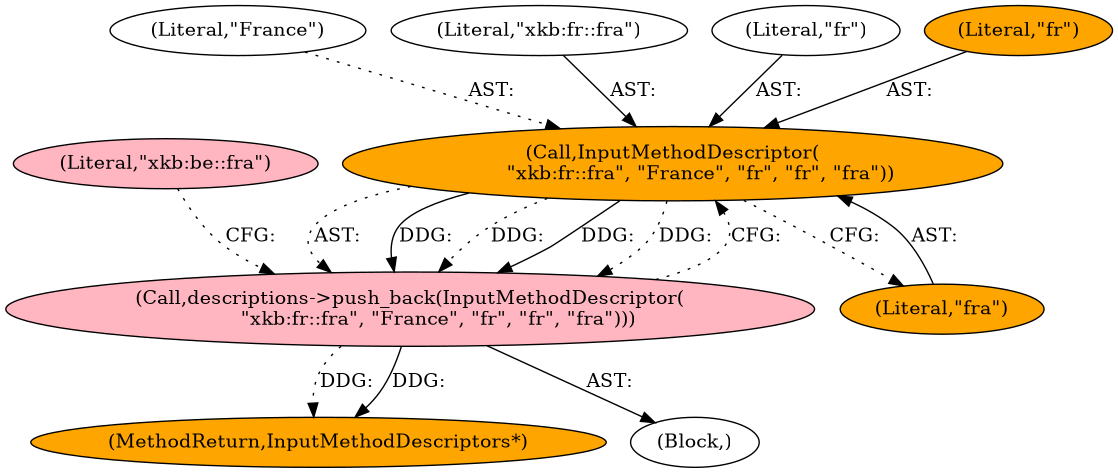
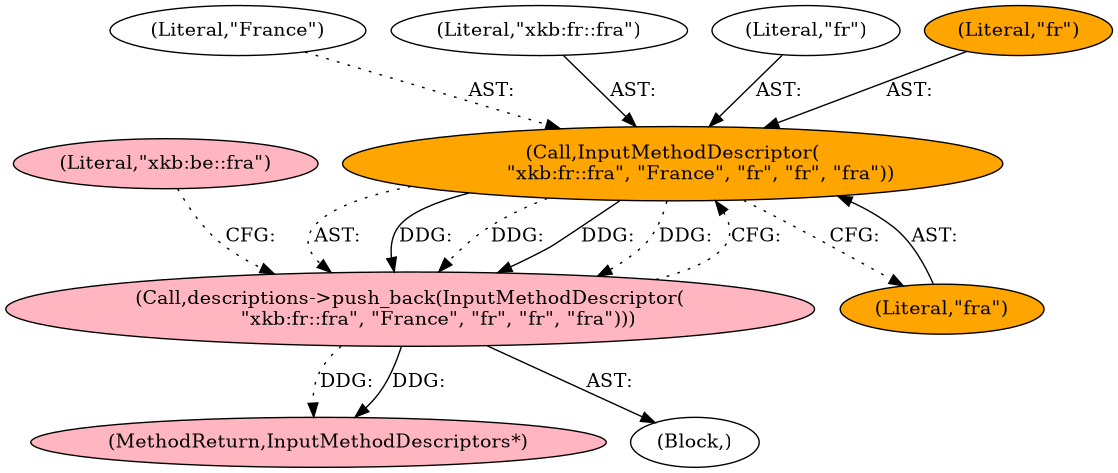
node "(MethodReturn,InputMethodDescriptors*)": fillcolor orange -> lightpink
